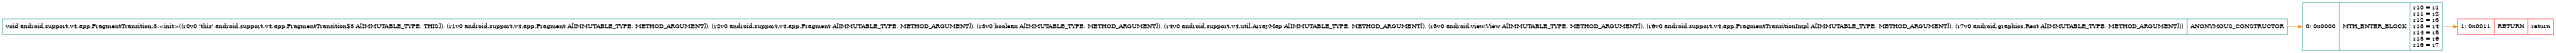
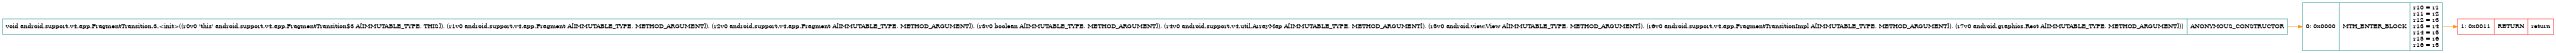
node "0: 0x0000": text "r16 = r7" -> "r16 = r5"
